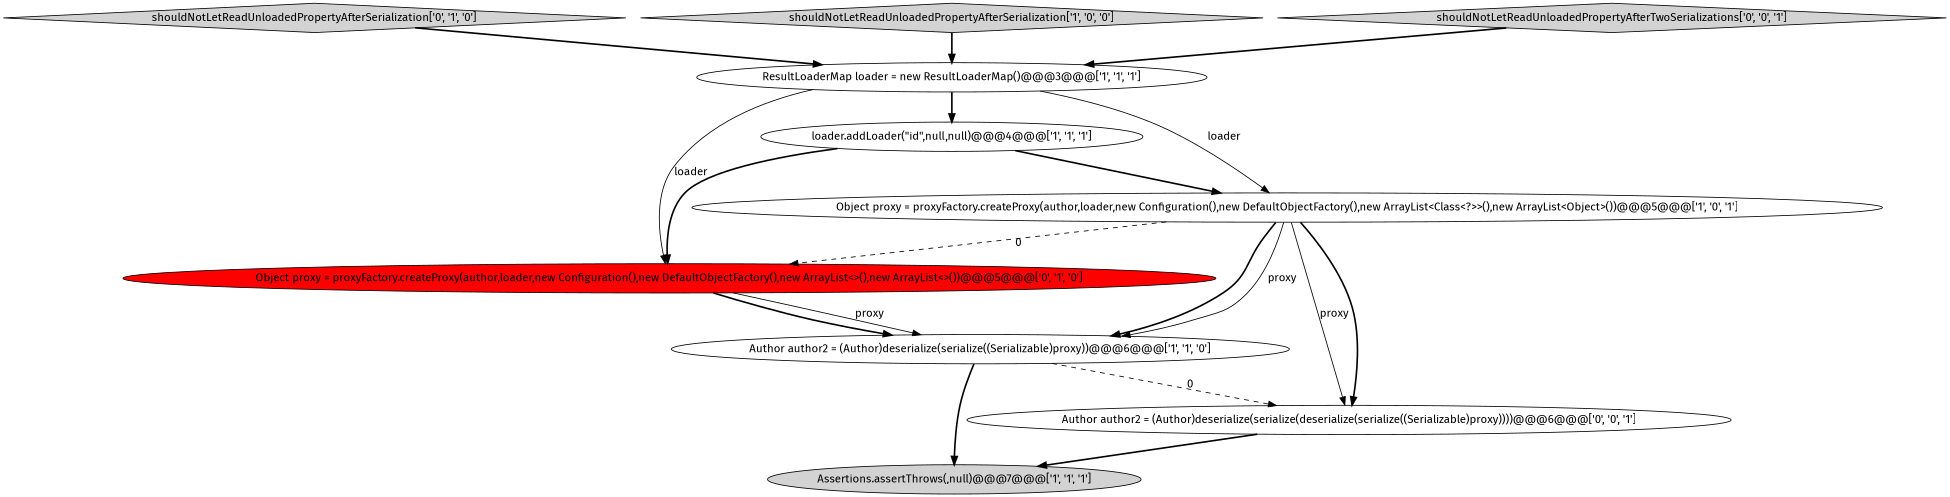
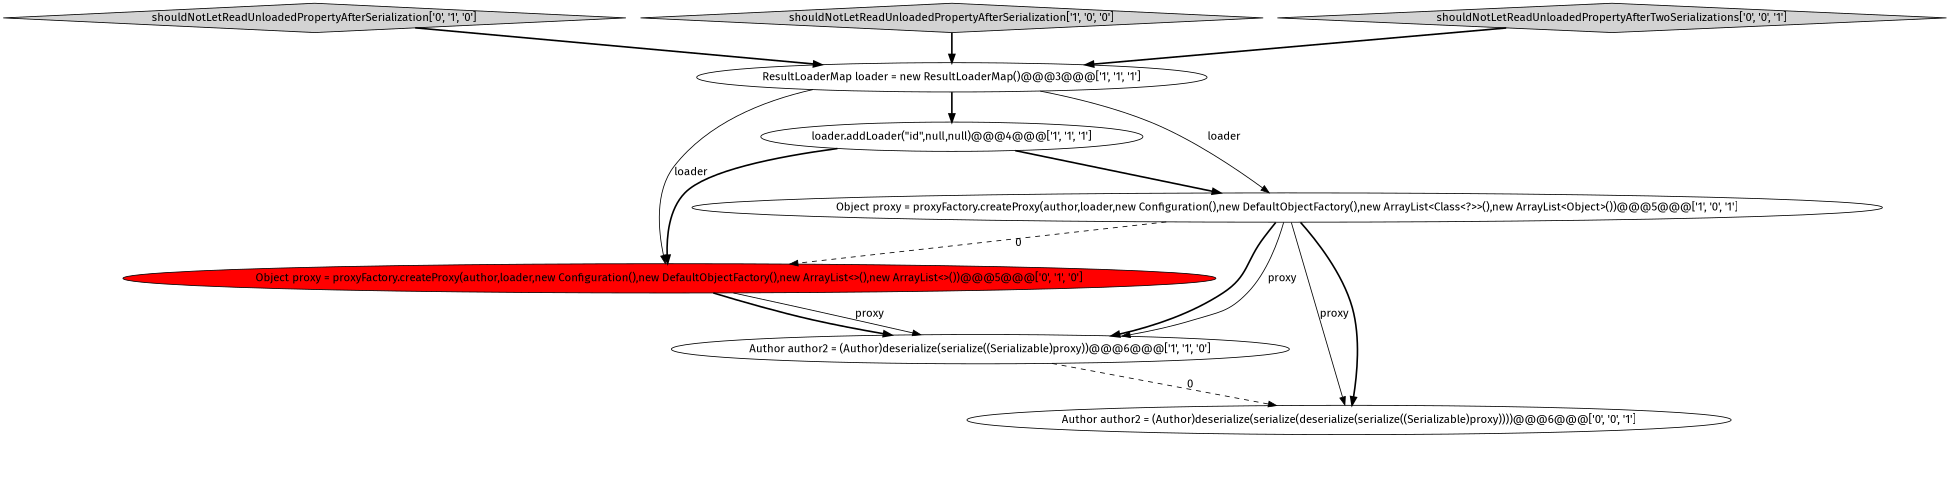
node "Assertions.assertThrows(,null)@@@7@@@['1', '1', '1']": removed
